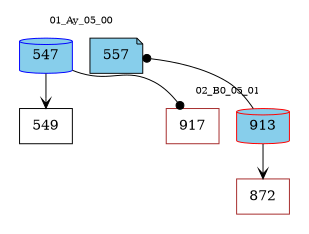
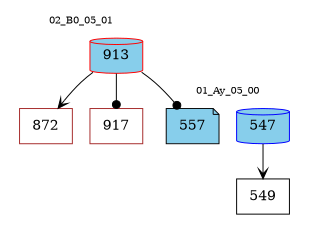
edge "547" -> "917": now "913" -> "917"
